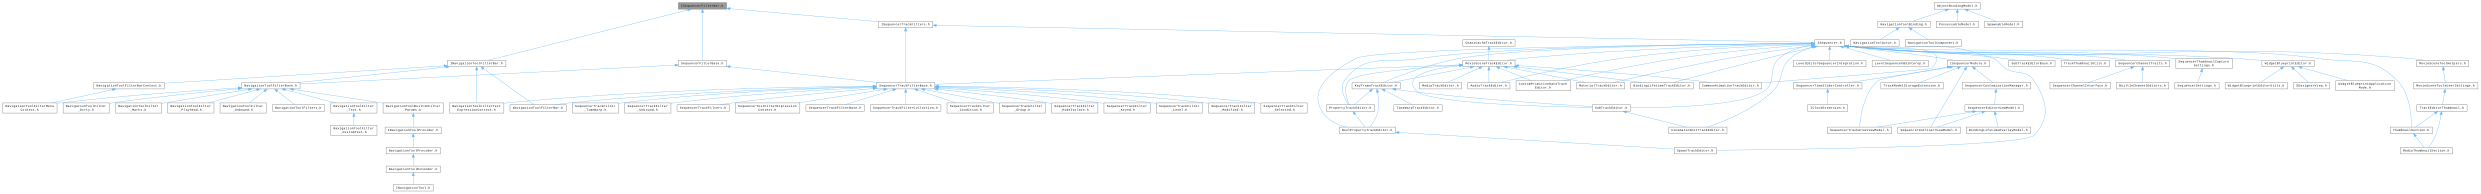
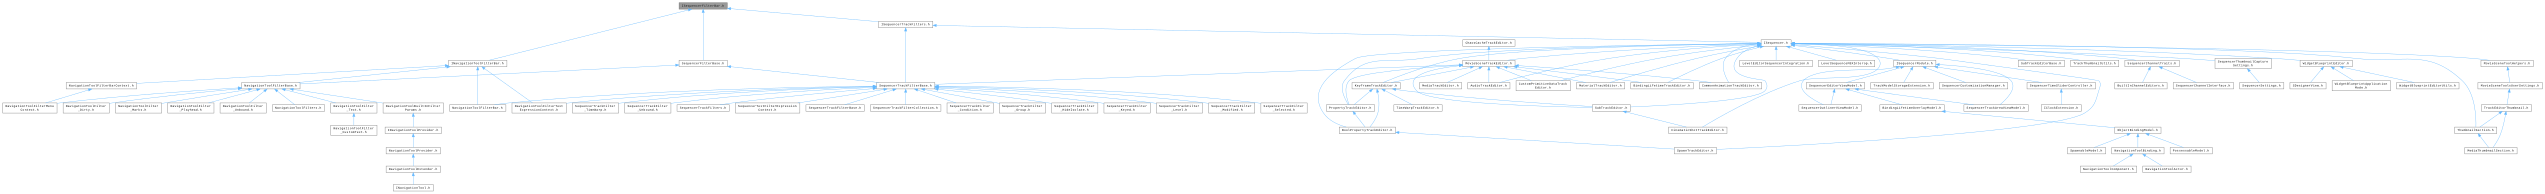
edge "SequencerEditorViewModel.h" -> "SequencerCustomizationManager.h": now "SequencerEditorViewModel.h" -> "ISequencerModule.h"
edge "ObjectBindingModel.h" -> "BindingLifetimeOverlayModel.h": added
